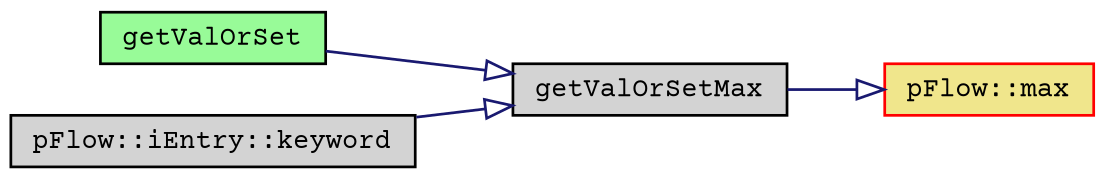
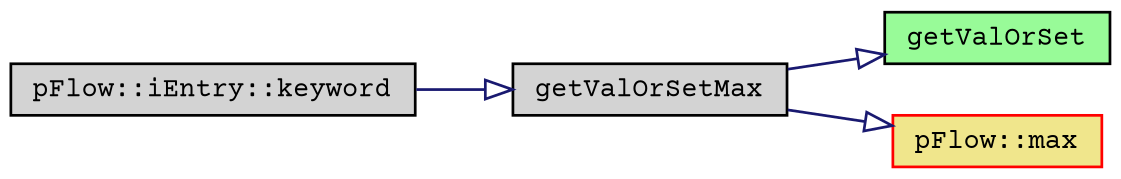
edge "getValOrSet" -> "getValOrSetMax": reversed
